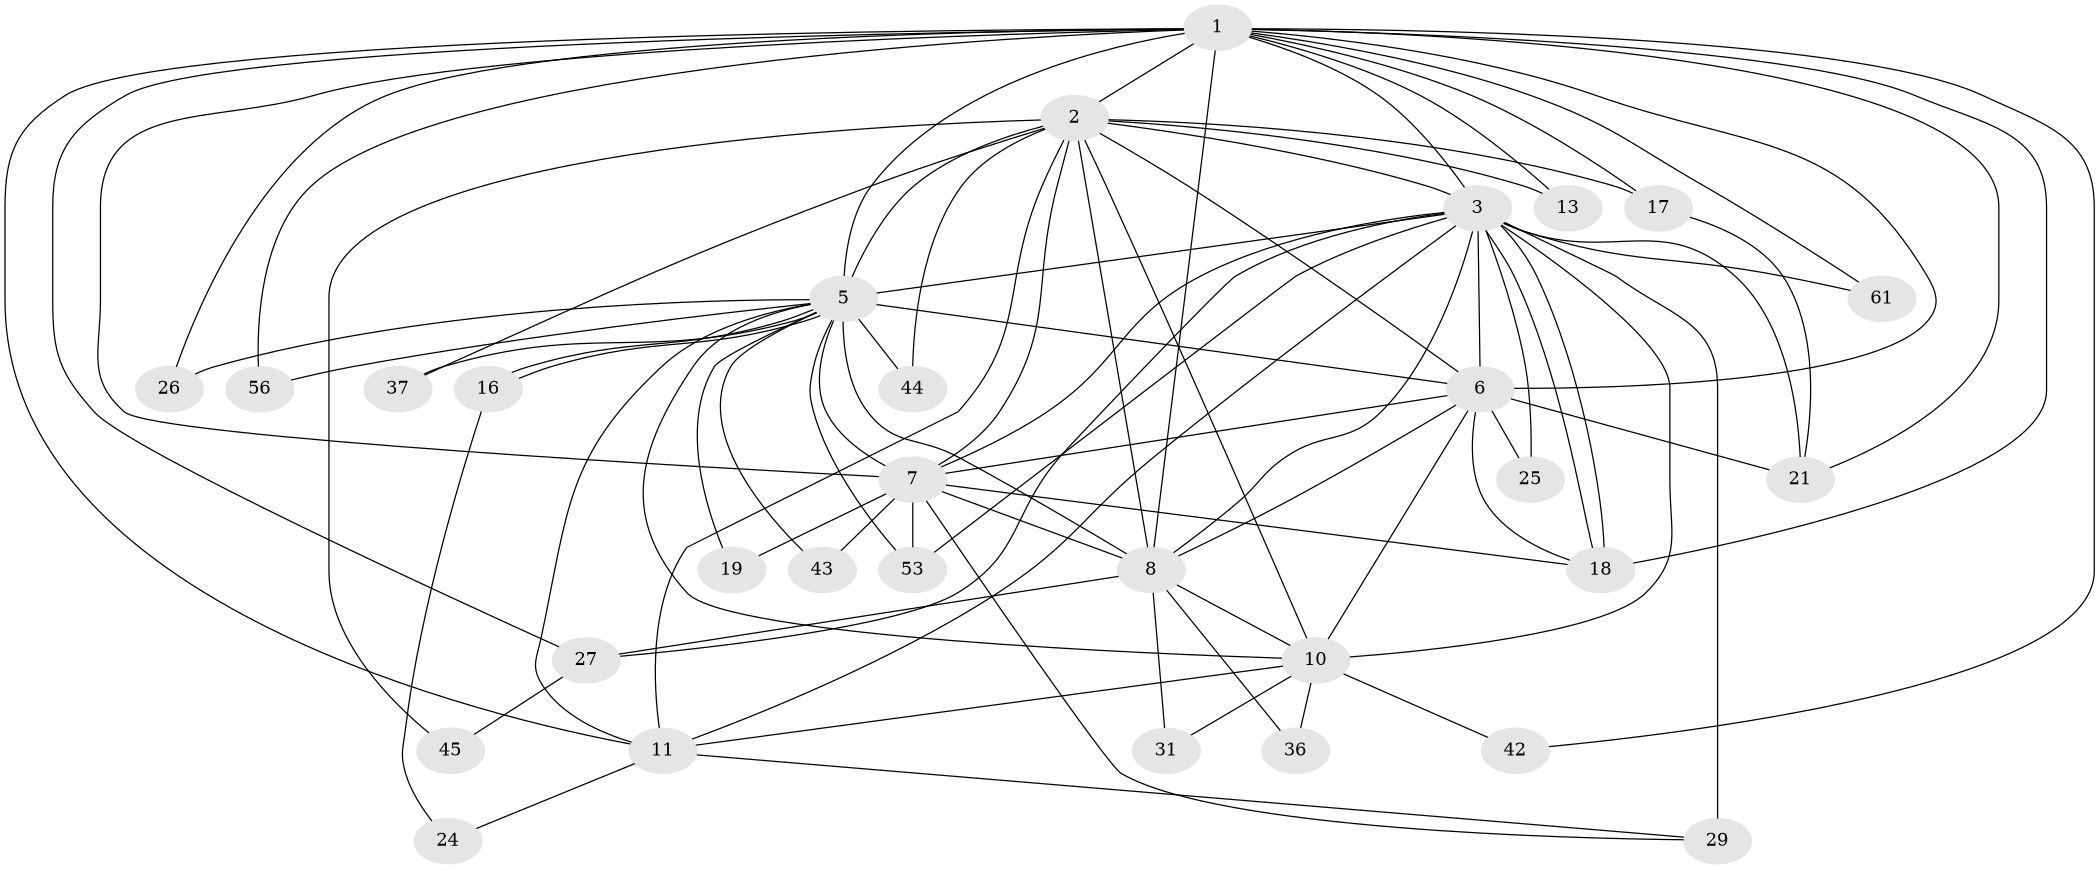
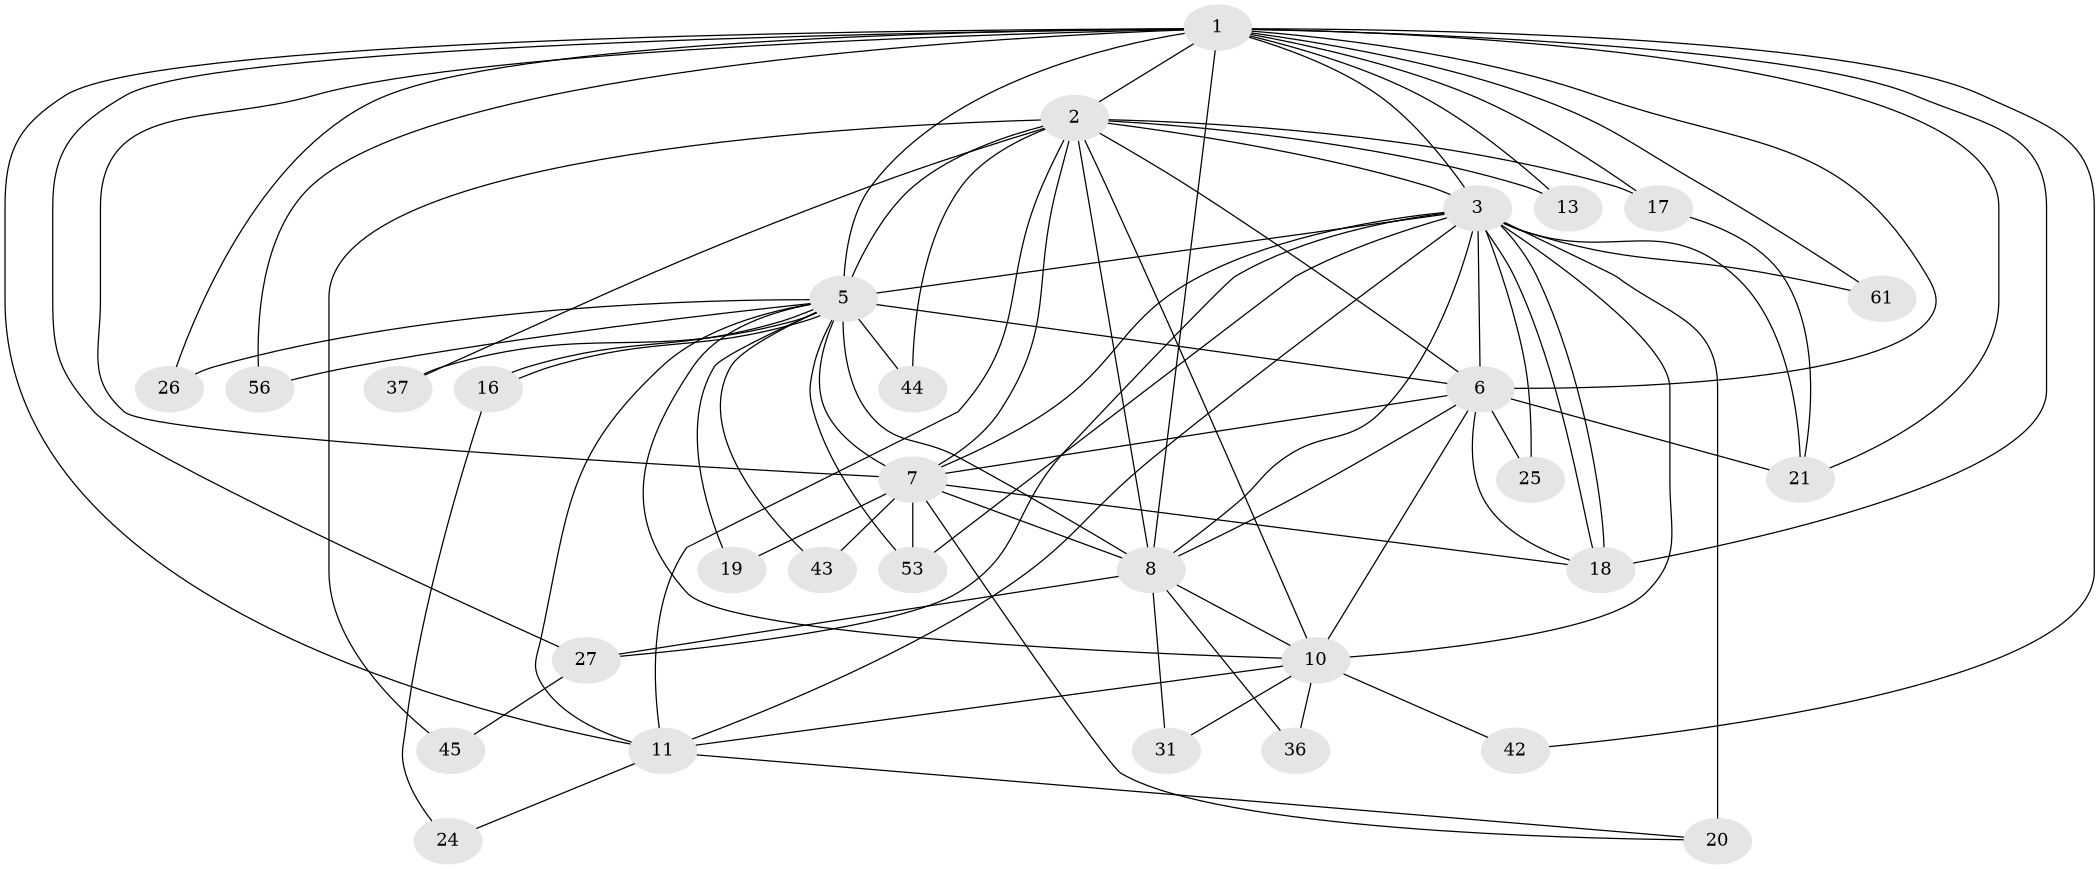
node "29": label "29" -> "20"
